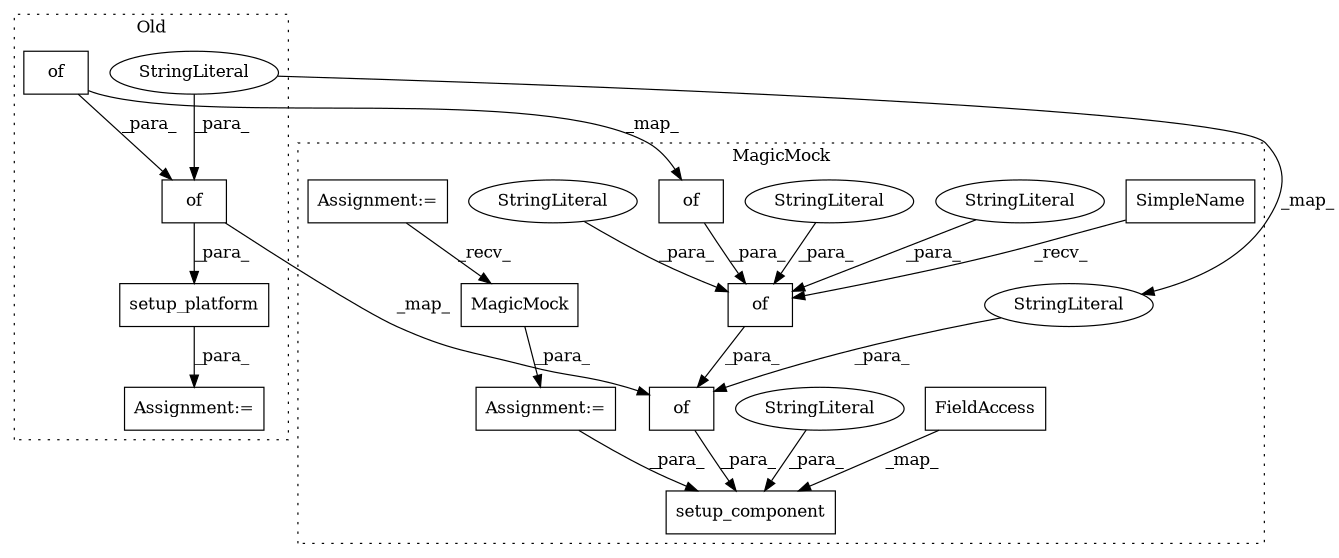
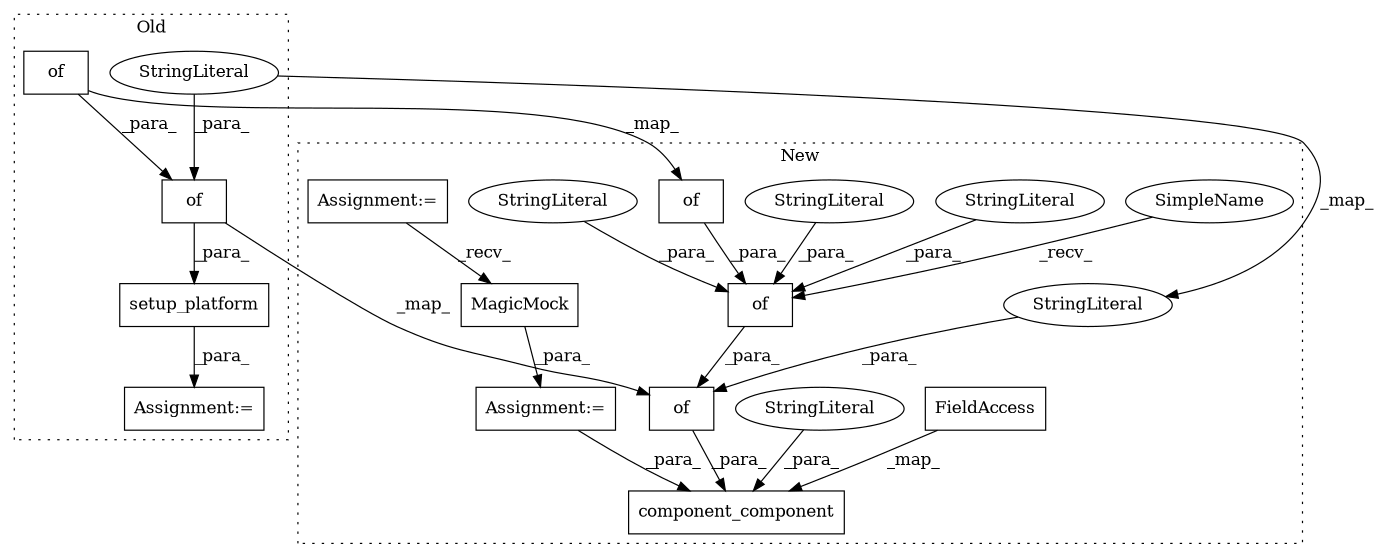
cluster "MagicMock": label "MagicMock" -> "New"
node "SimpleName": shape box -> ellipse
node "setup_component": label "setup_component" -> "component_component"
